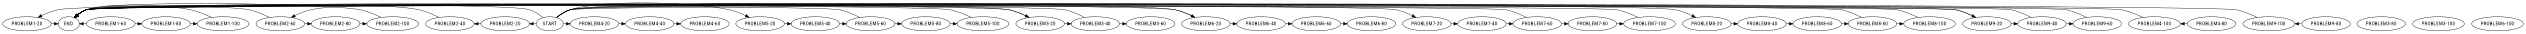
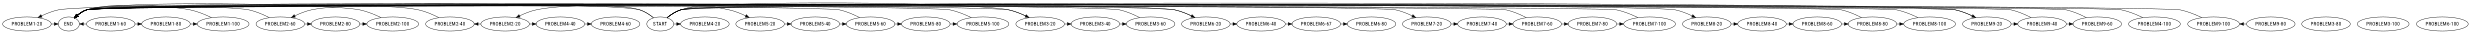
edge "PROBLEM3-40" -> "END": now "PROBLEM3-60" -> "END"
edge "PROBLEM4-20" -> "PROBLEM4-40": now "PROBLEM2-20" -> "PROBLEM4-40"
node "PROBLEM6-60": label "PROBLEM6-60" -> "PROBLEM6-67"
node "PROBLEM4-80": removed
